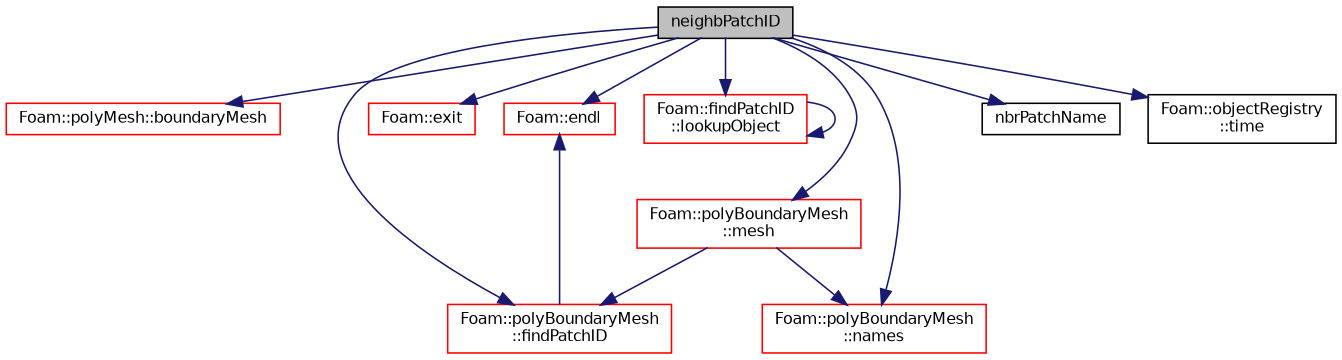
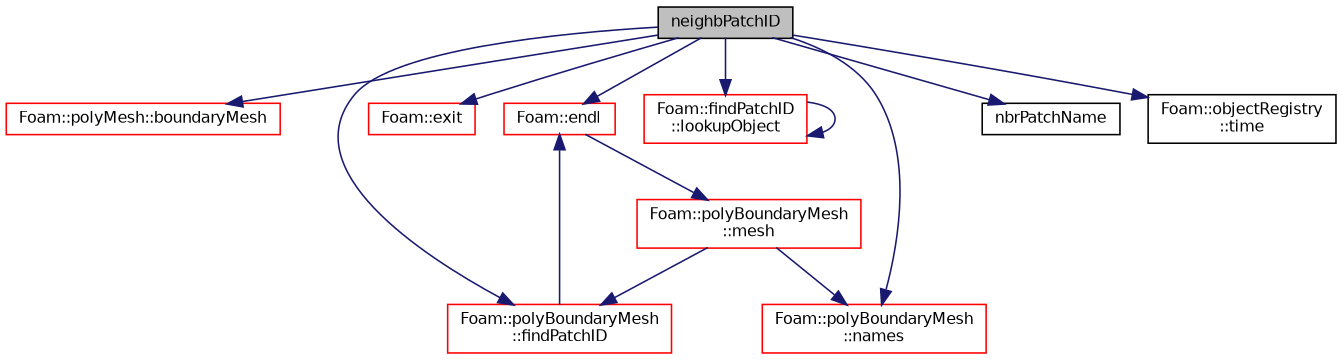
edge "neighbPatchID" -> "Foam::polyBoundaryMesh ::mesh": now "Foam::endl" -> "Foam::polyBoundaryMesh ::mesh"
